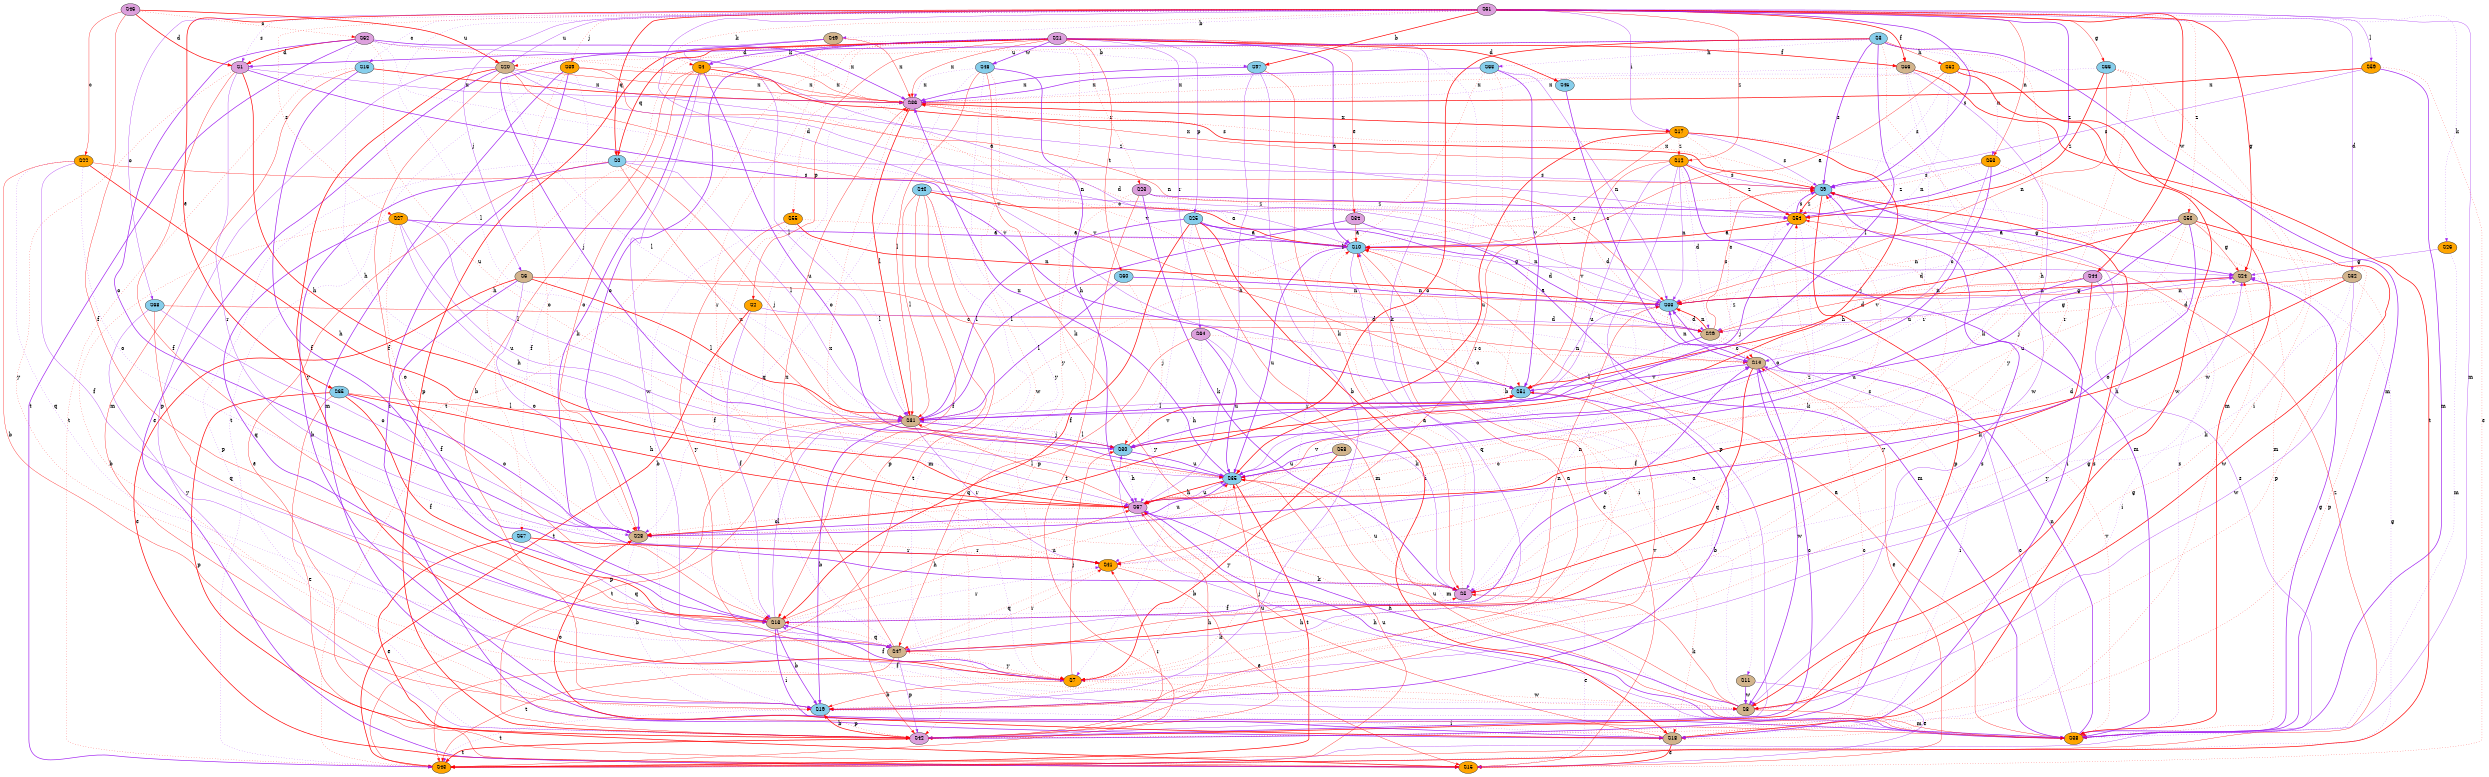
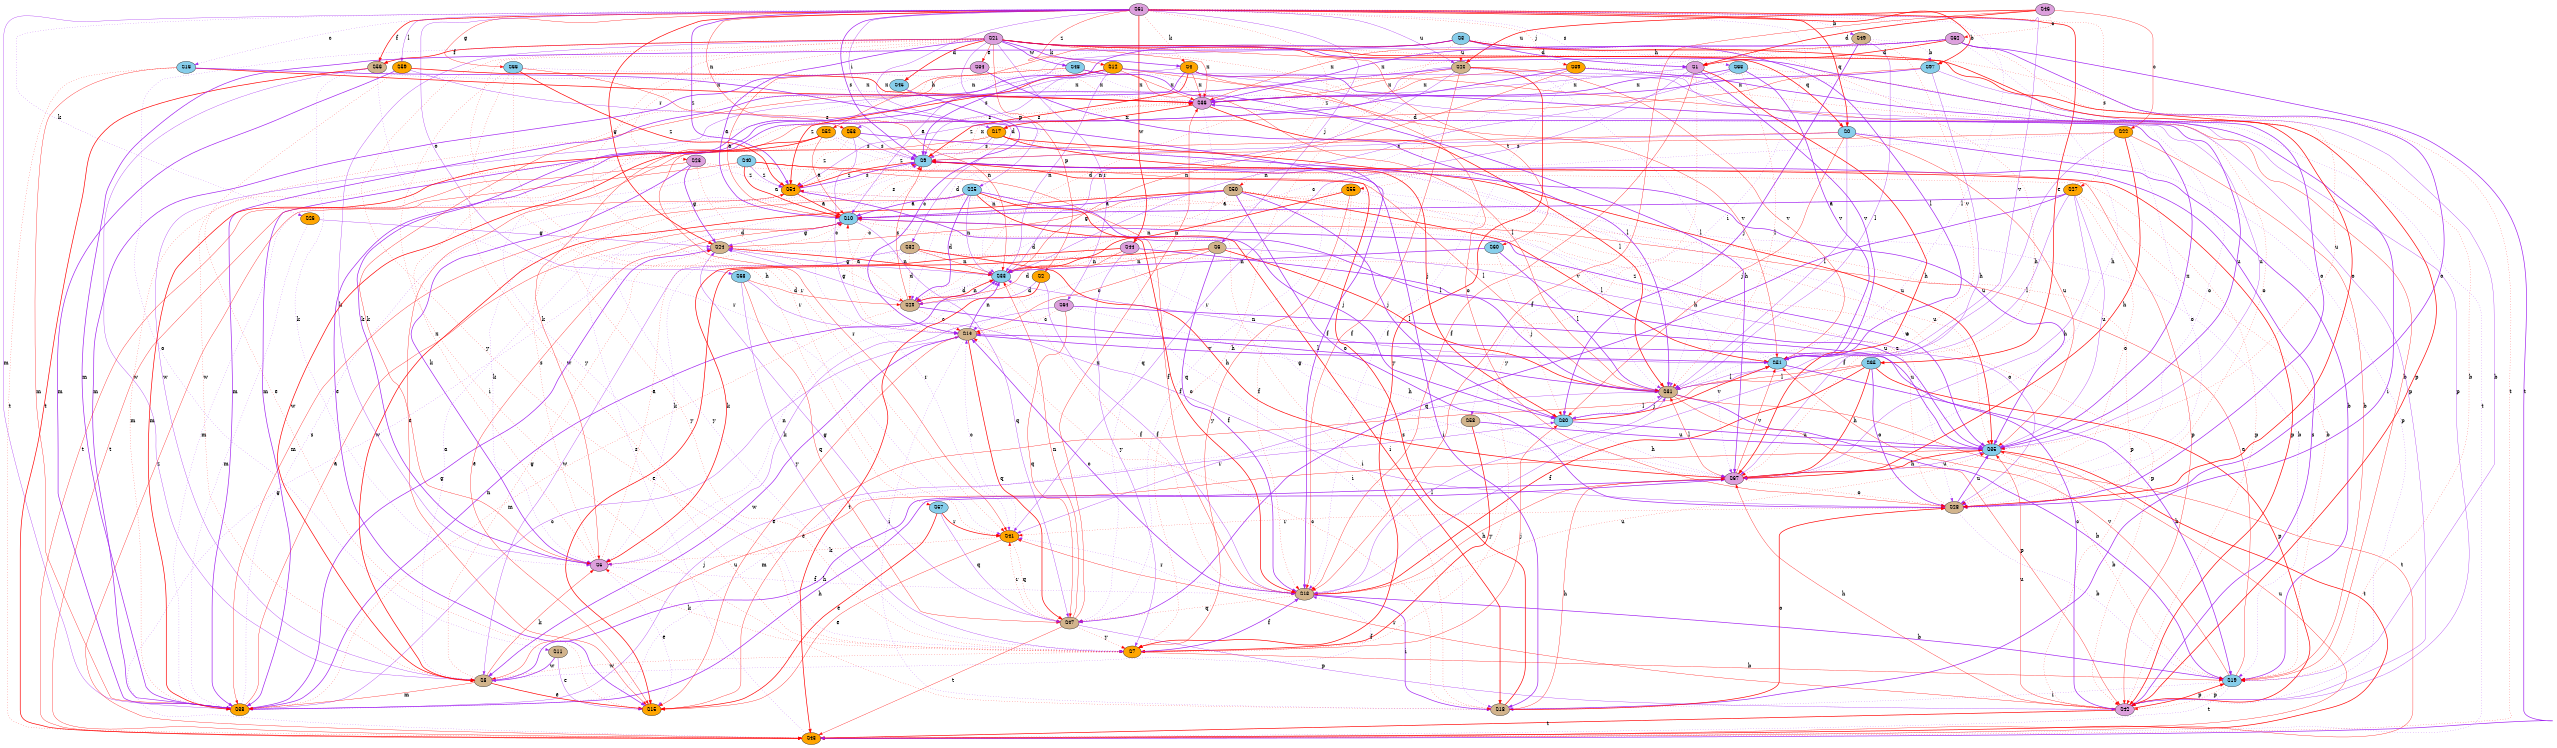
edge "S61" -> "S58": added, label "i"
edge "S52" -> "S36": now "S34" -> "S36"
edge "S17" -> "S12": now "S17" -> "S54"
edge "S3" -> "S7": label "y" -> "h"
edge "S3" -> "S31": now "S3" -> "S51"
edge "S67" -> "S24": label "d" -> "g"
edge "S5" -> "S35": removed, label "u"
edge "S29" -> "S38": label "v" -> "m"
edge "S42" -> "S19": label "b" -> "p"
edge "S43" -> "S9": style solid -> dotted
edge "S18" -> "S15": now "S8" -> "S15"
